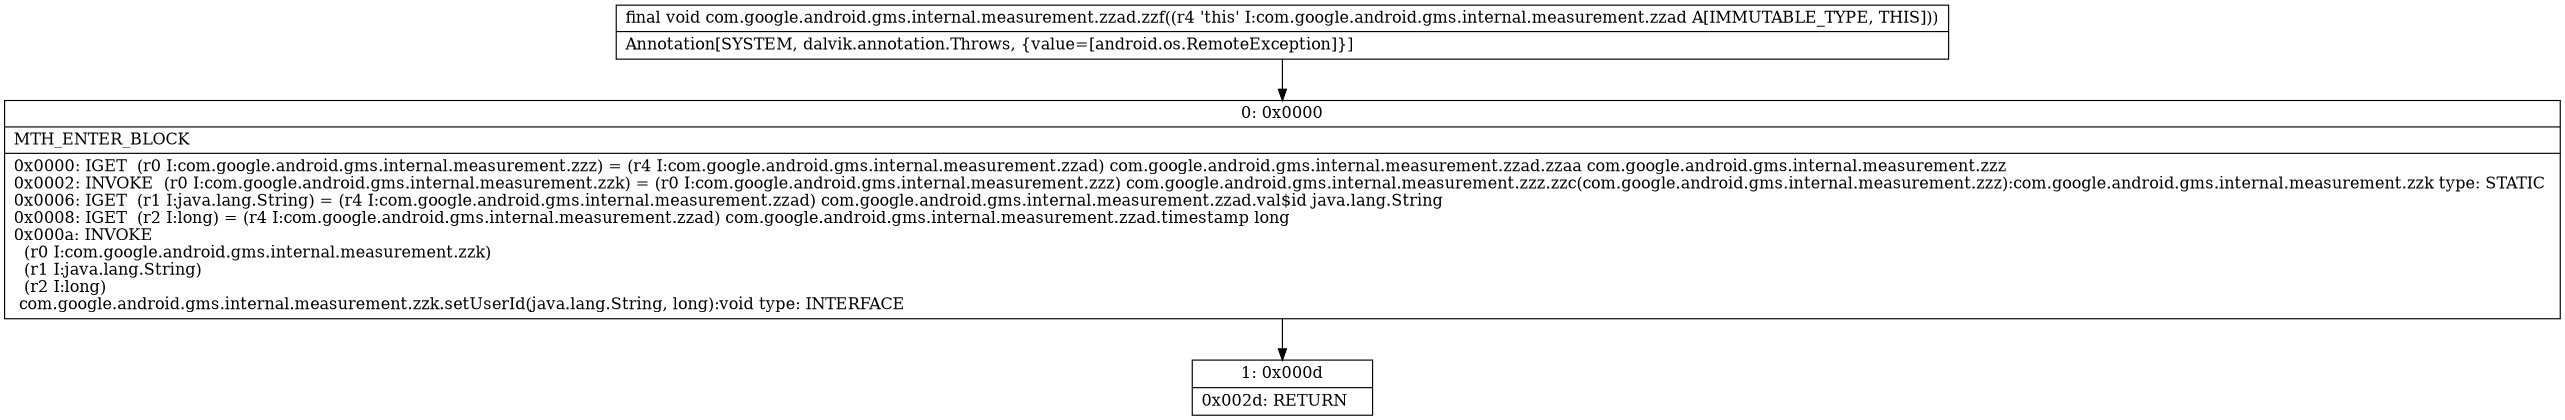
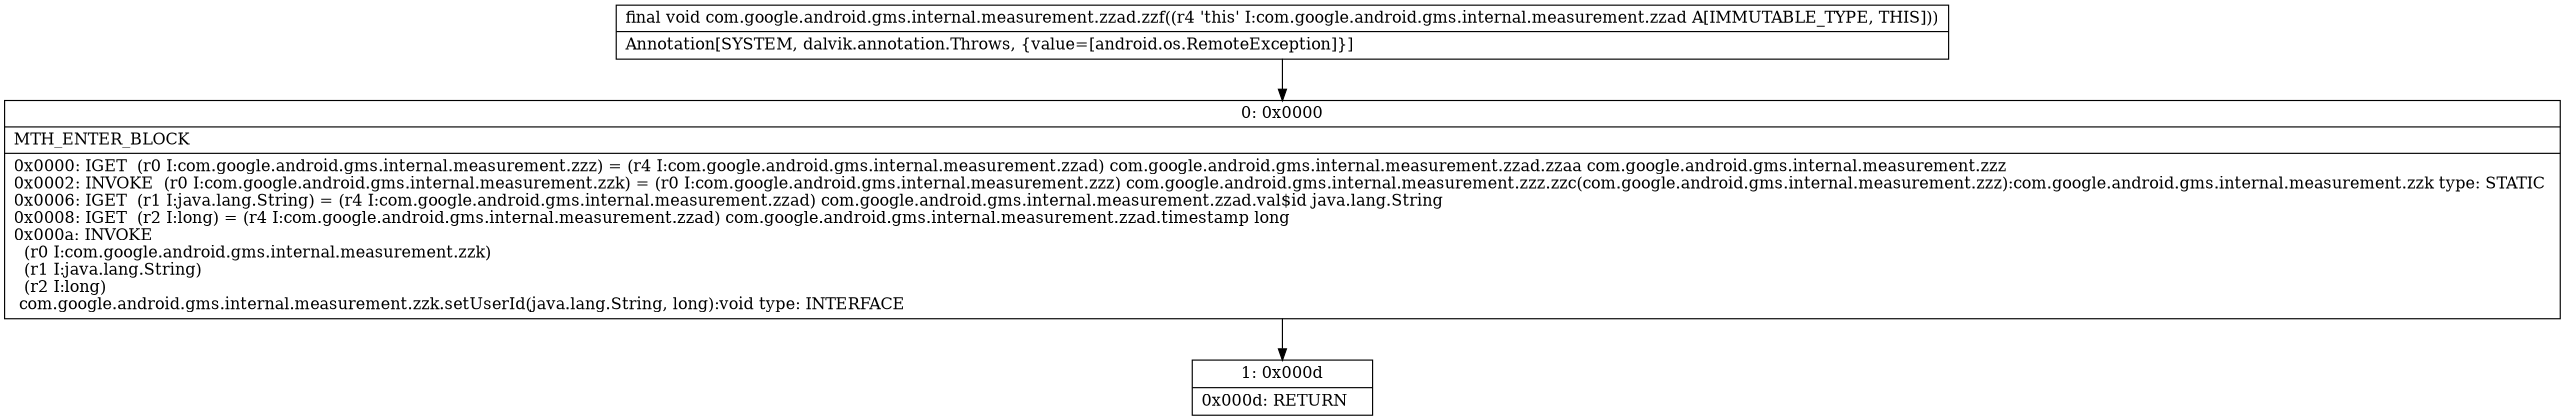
node "1: 0x000d": text "0x002d: RETURN" -> "0x000d: RETURN"
